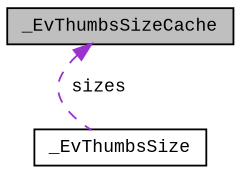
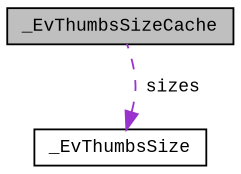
edge "_EvThumbsSize" -> "_EvThumbsSizeCache": reversed
